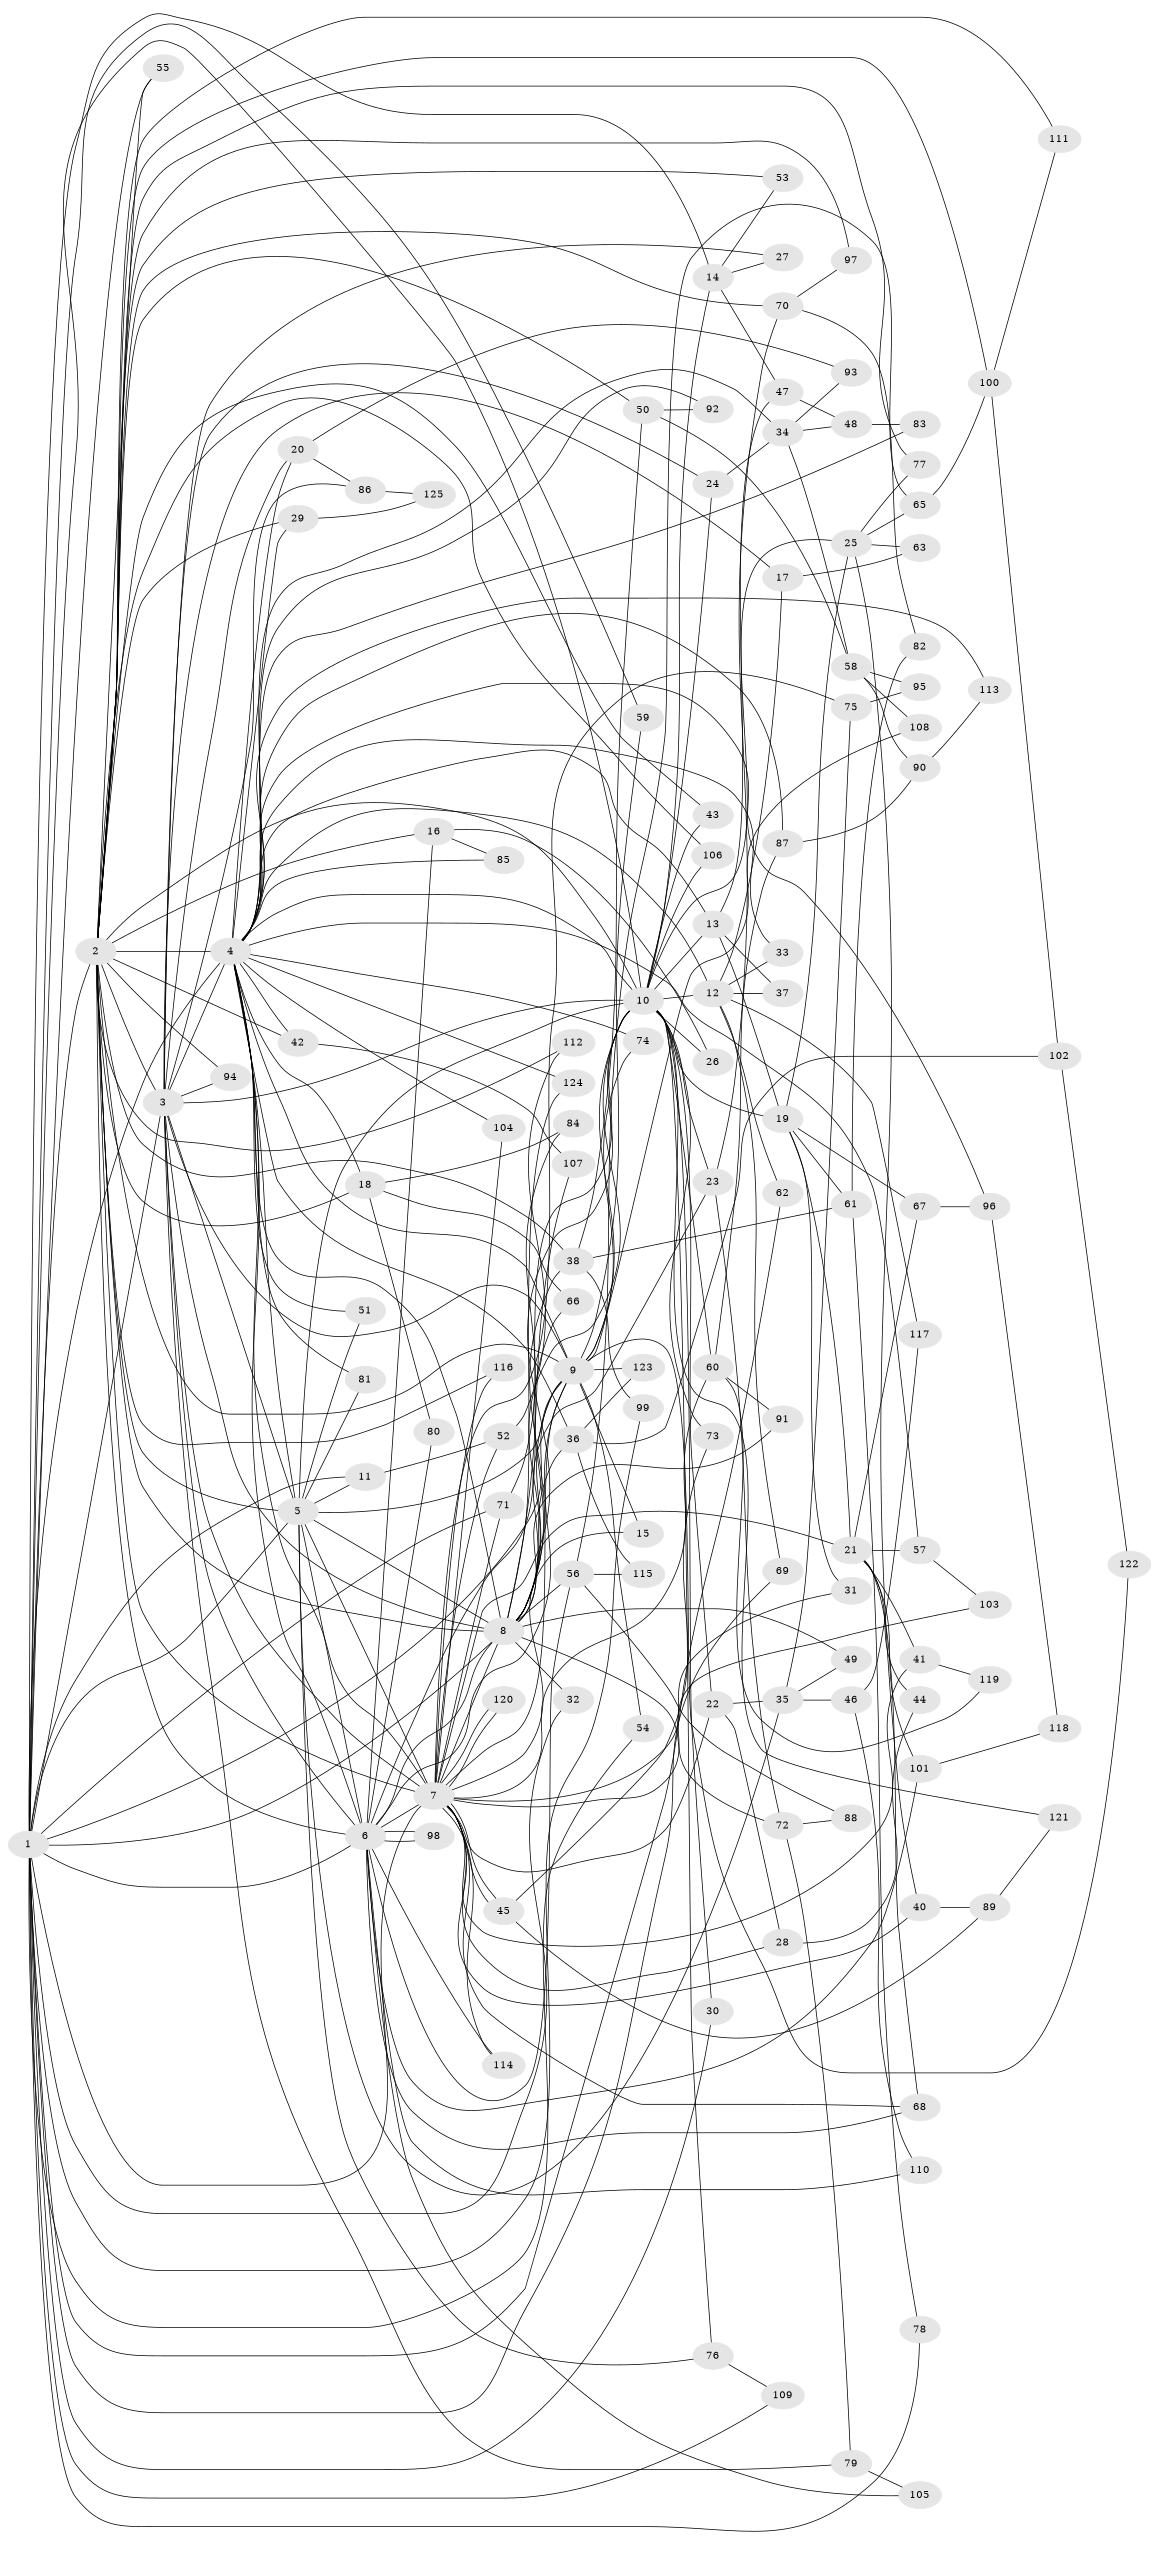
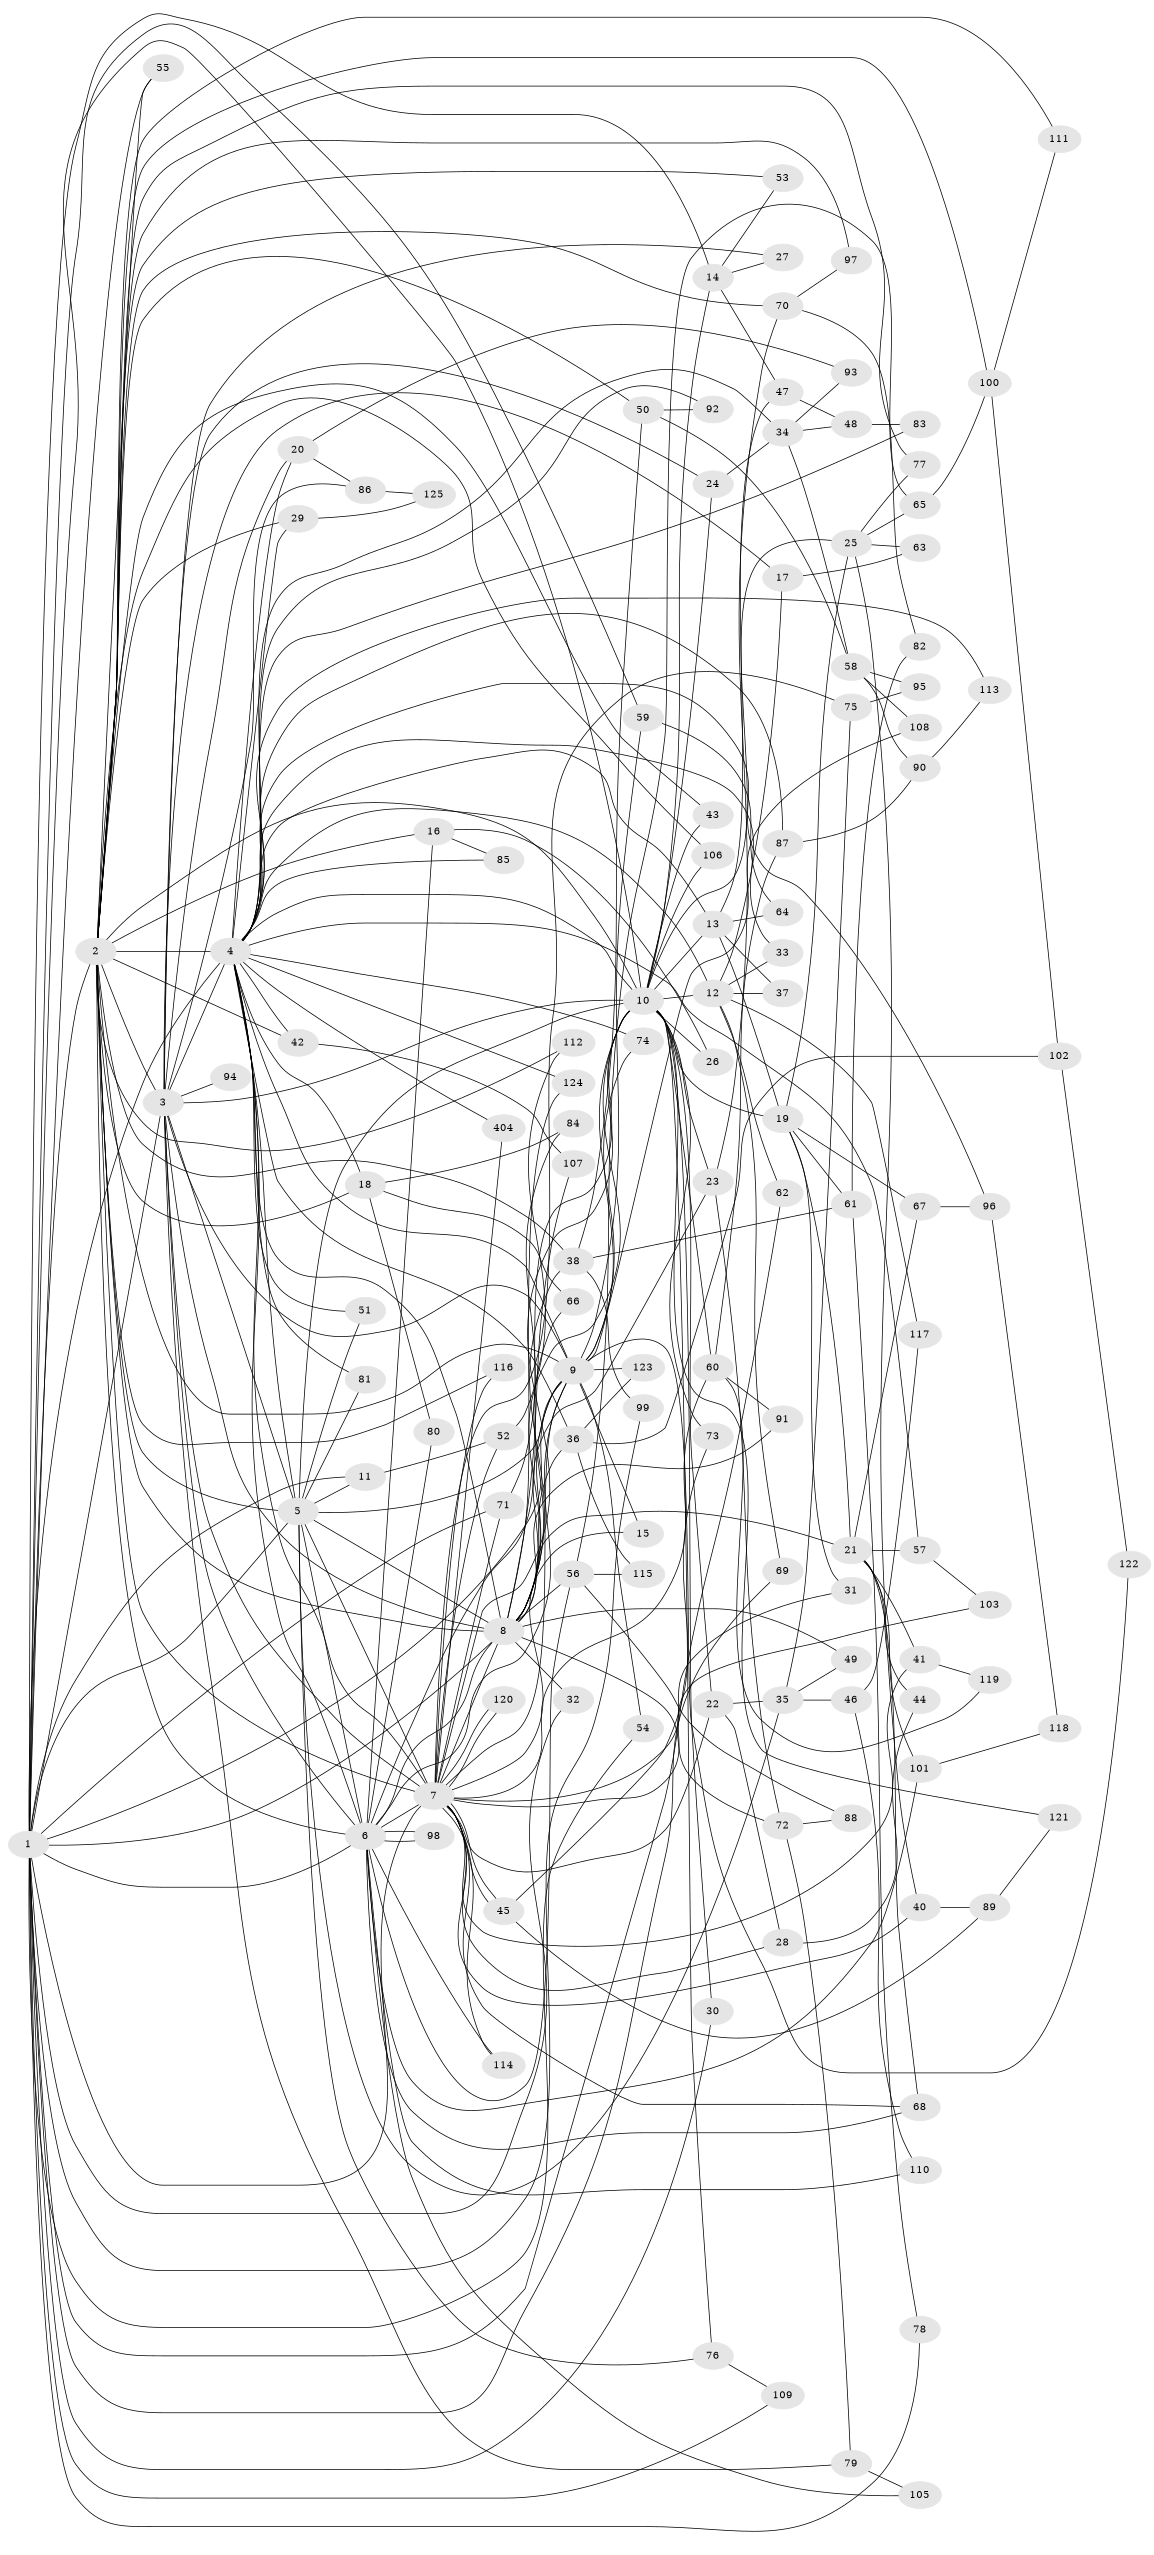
node "64": added
edge "2" -- "94": removed
node "104": label "104" -> "404"
